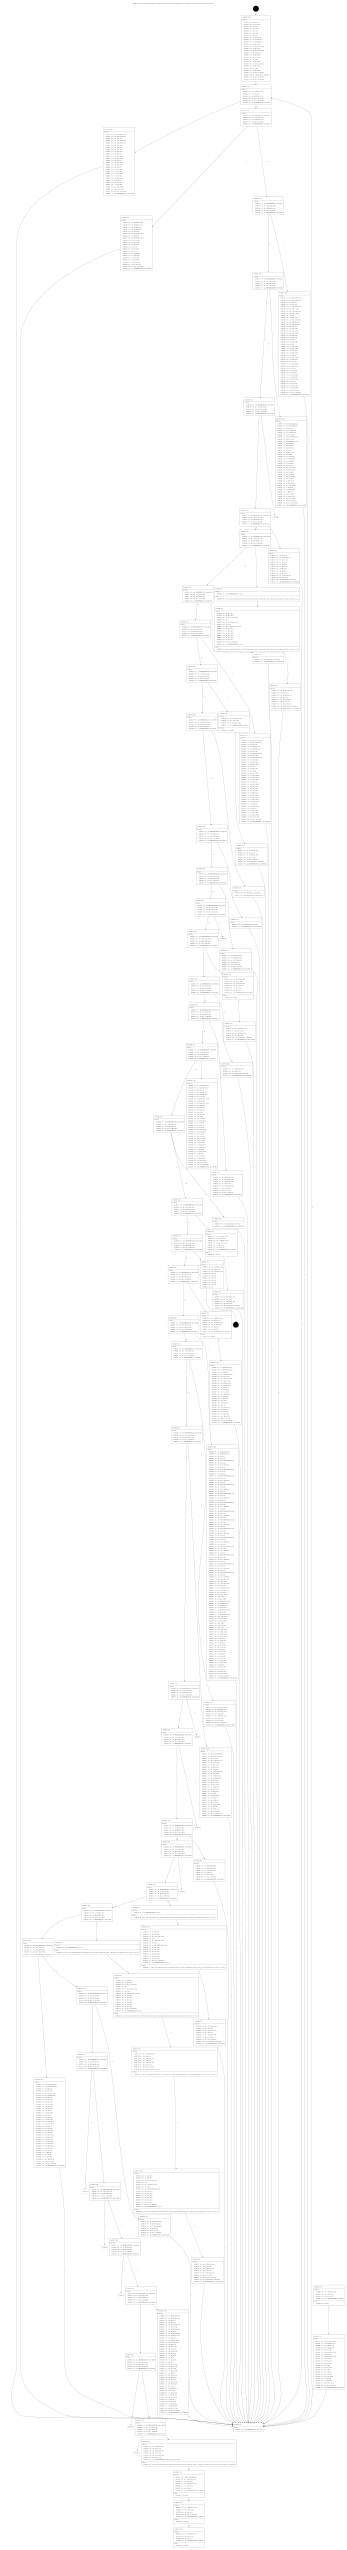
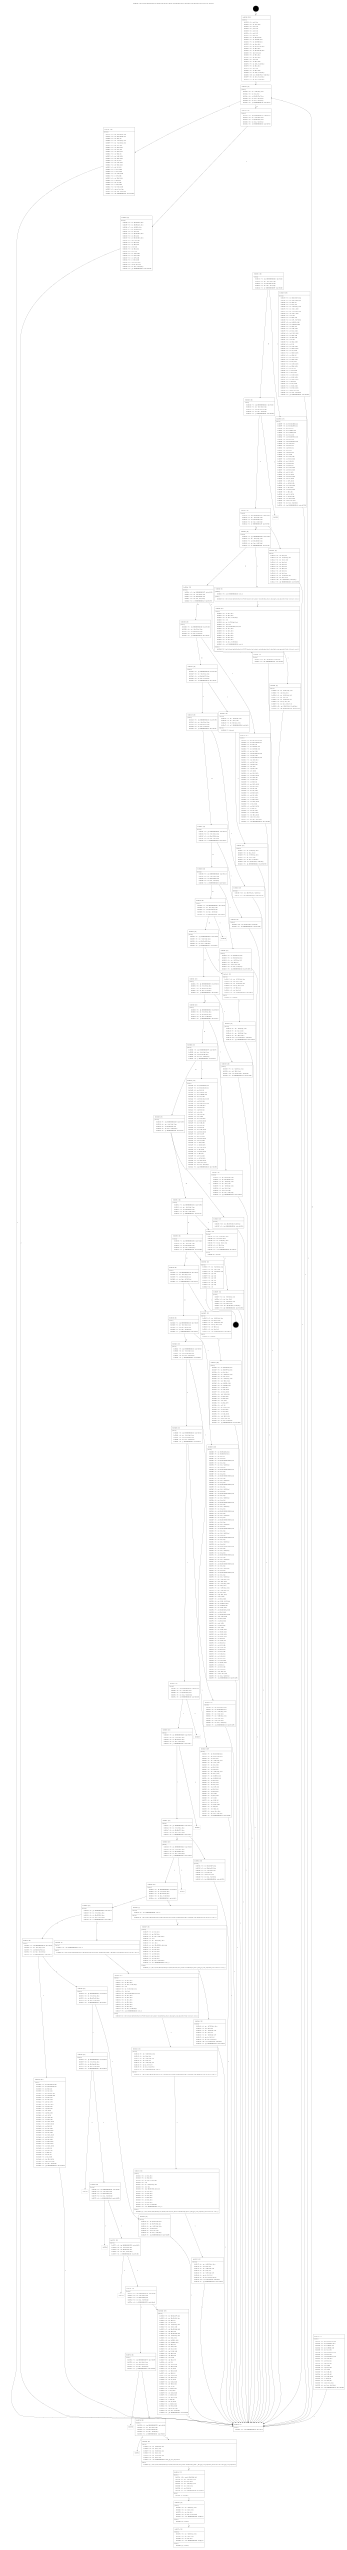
node "0x4013e0 [28]": removed
node "0x40228d [15]": removed
